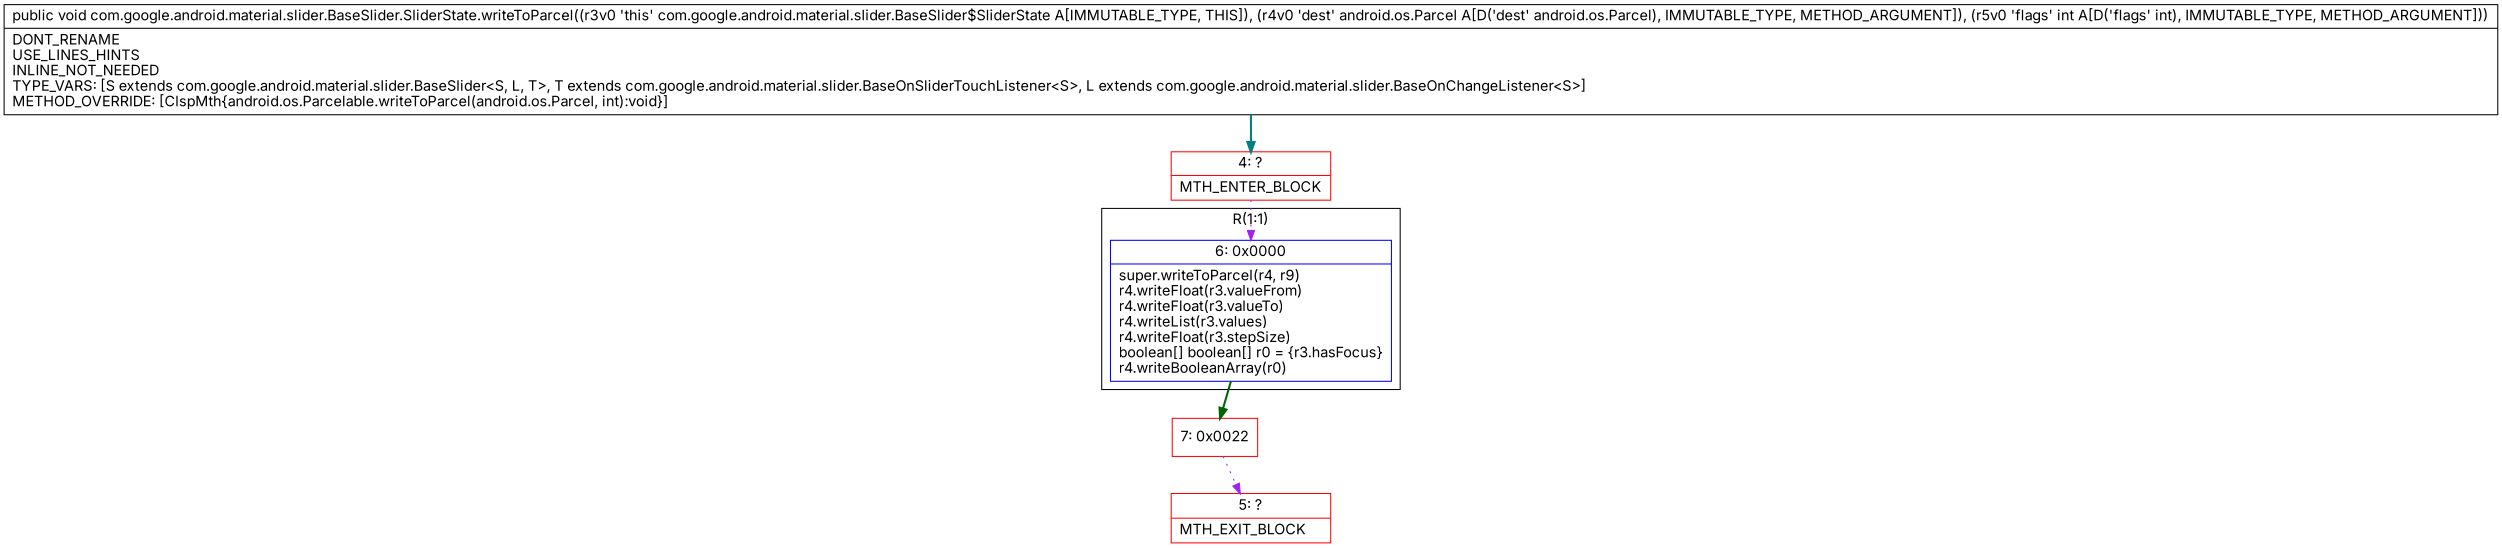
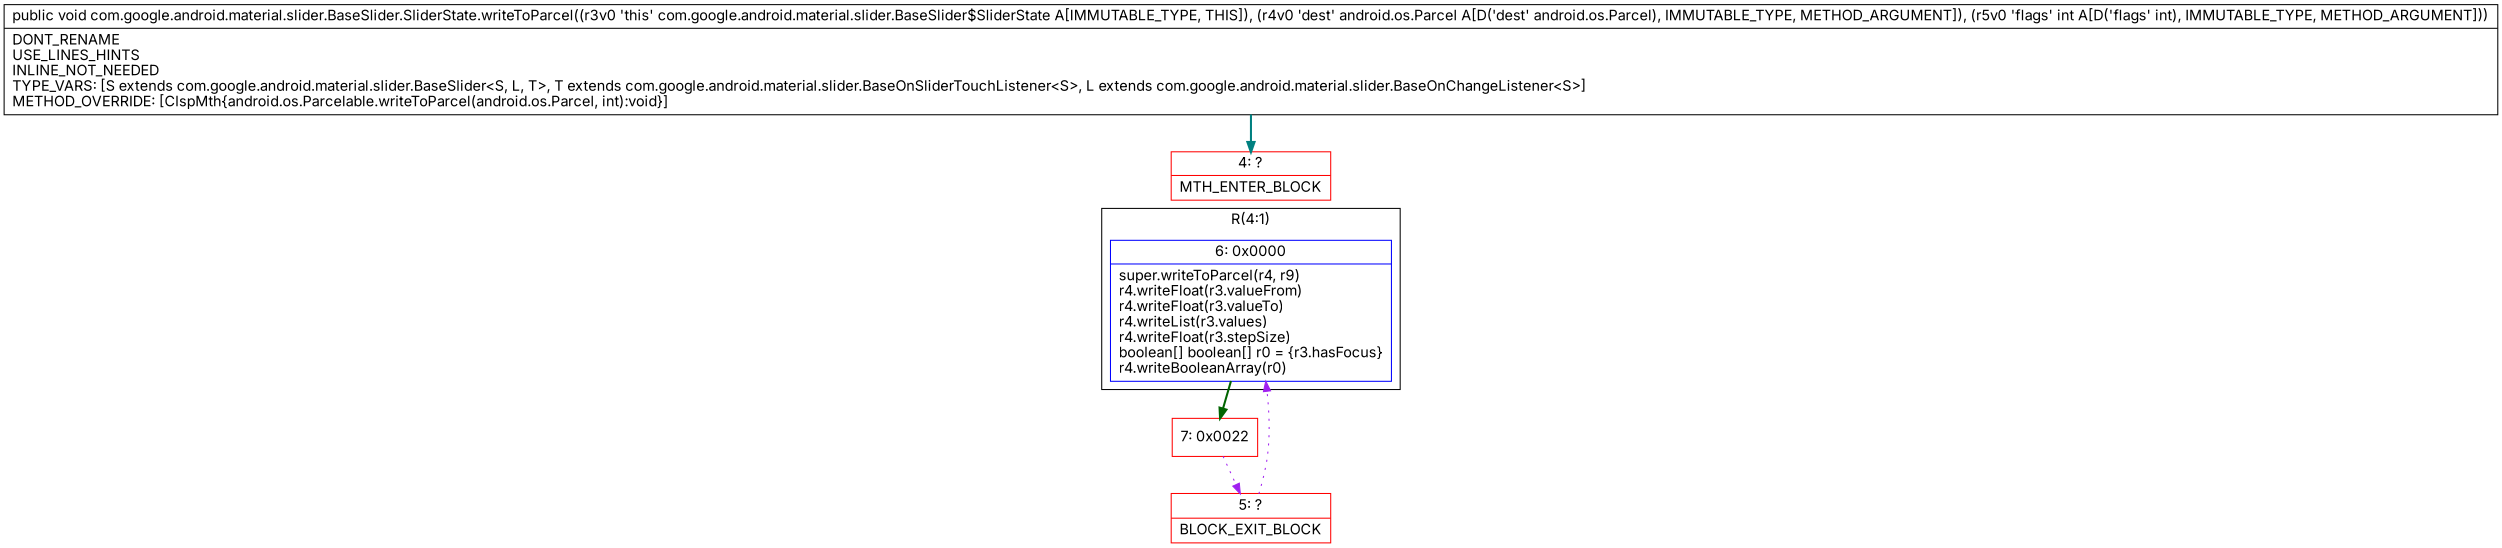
edge "4: ?" -> "6: 0x0000": now "5: ?" -> "6: 0x0000"
cluster "R(1:1)": label "R(1:1)" -> "R(4:1)"
node "5: ?": text "MTH_EXIT_BLOCK" -> "BLOCK_EXIT_BLOCK"
